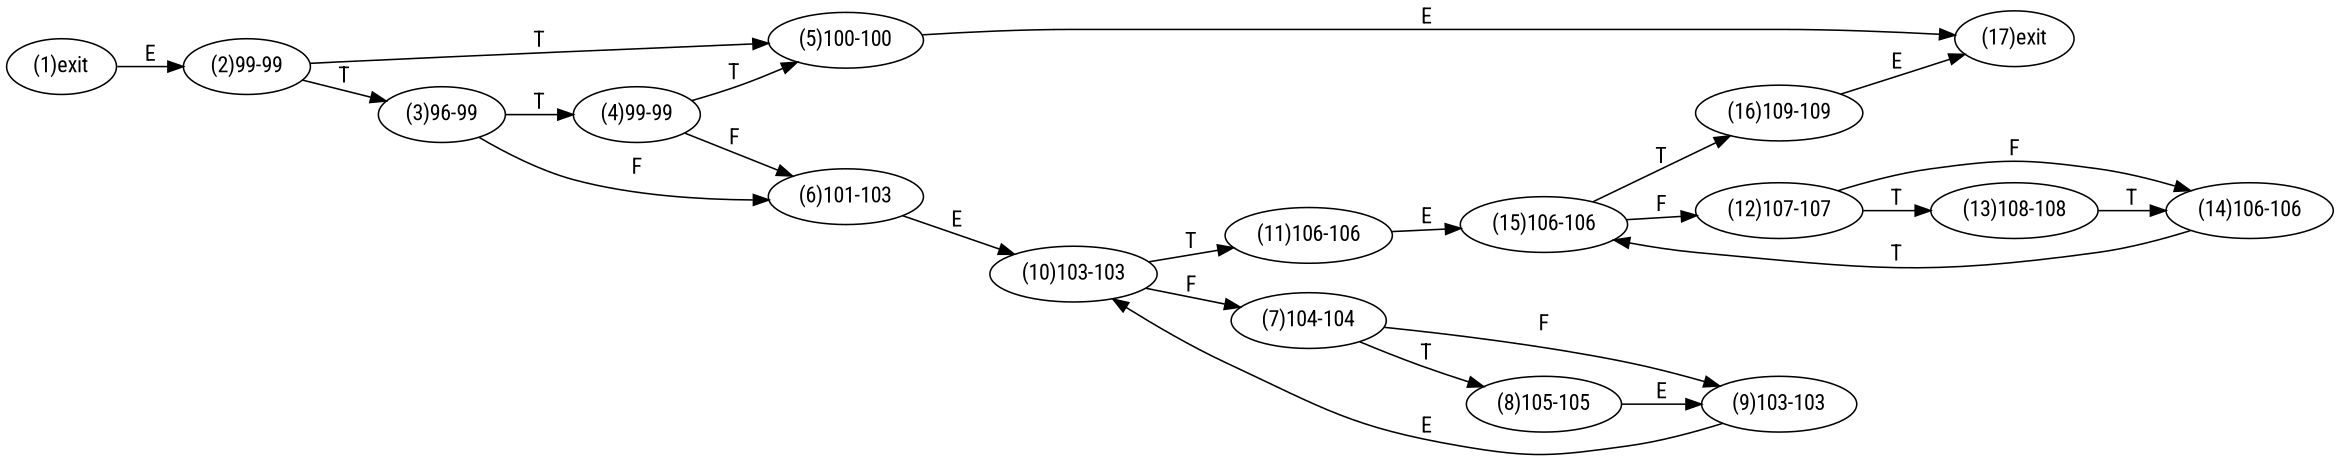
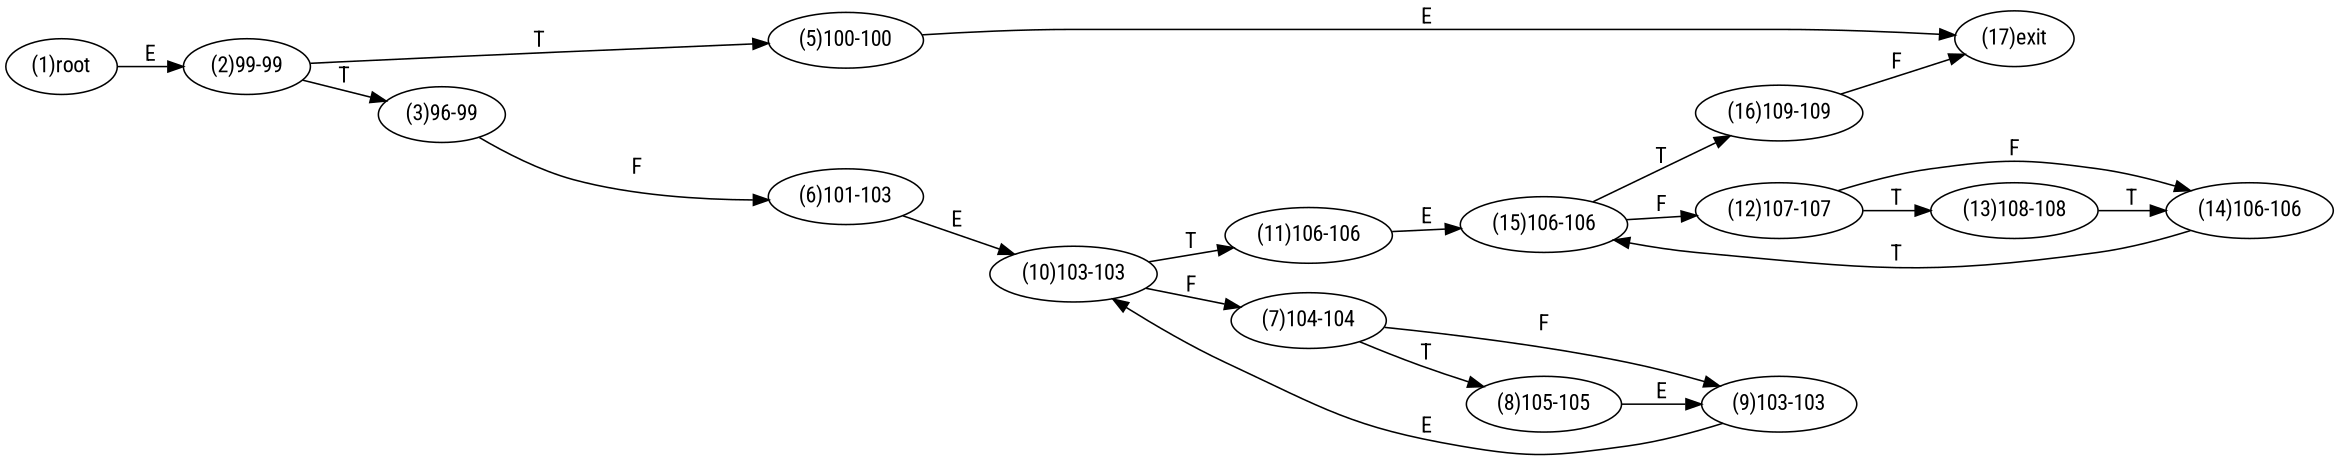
edge "(16)109-109" -> "(17)exit": label "E" -> "F"
node "(1)exit": label "(1)exit" -> "(1)root"
node "(4)99-99": removed
